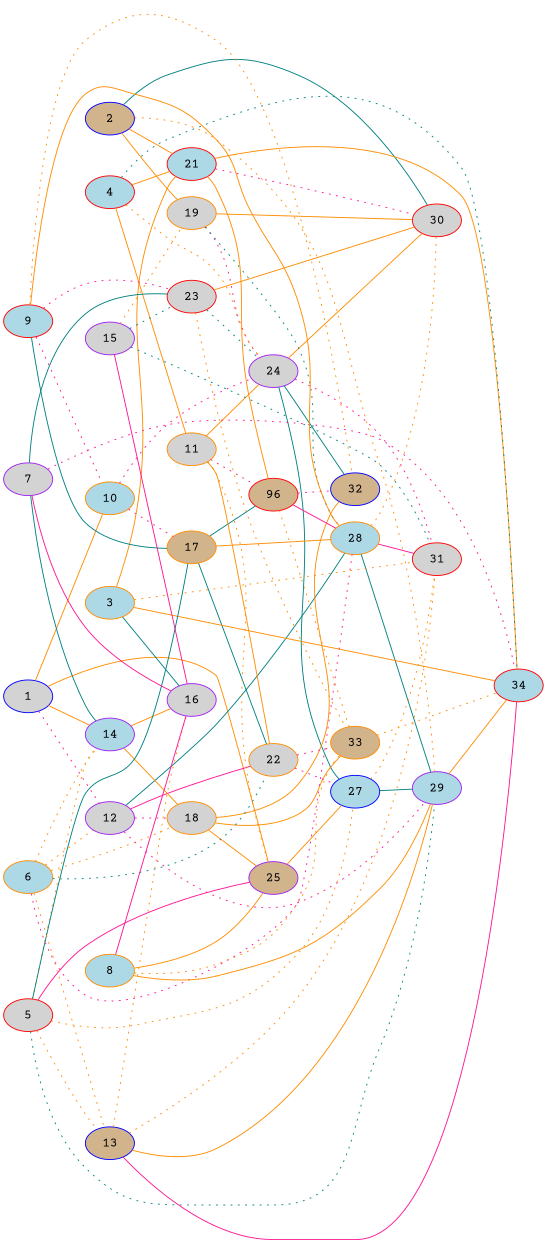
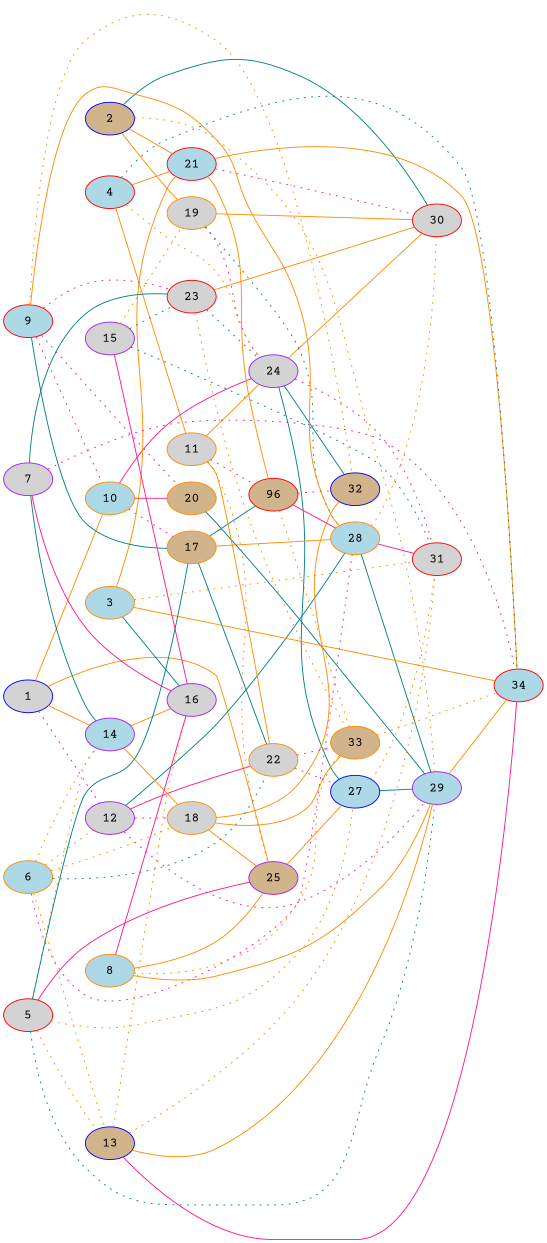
edge "24" -- "10": style dotted -> solid
node "20": added
